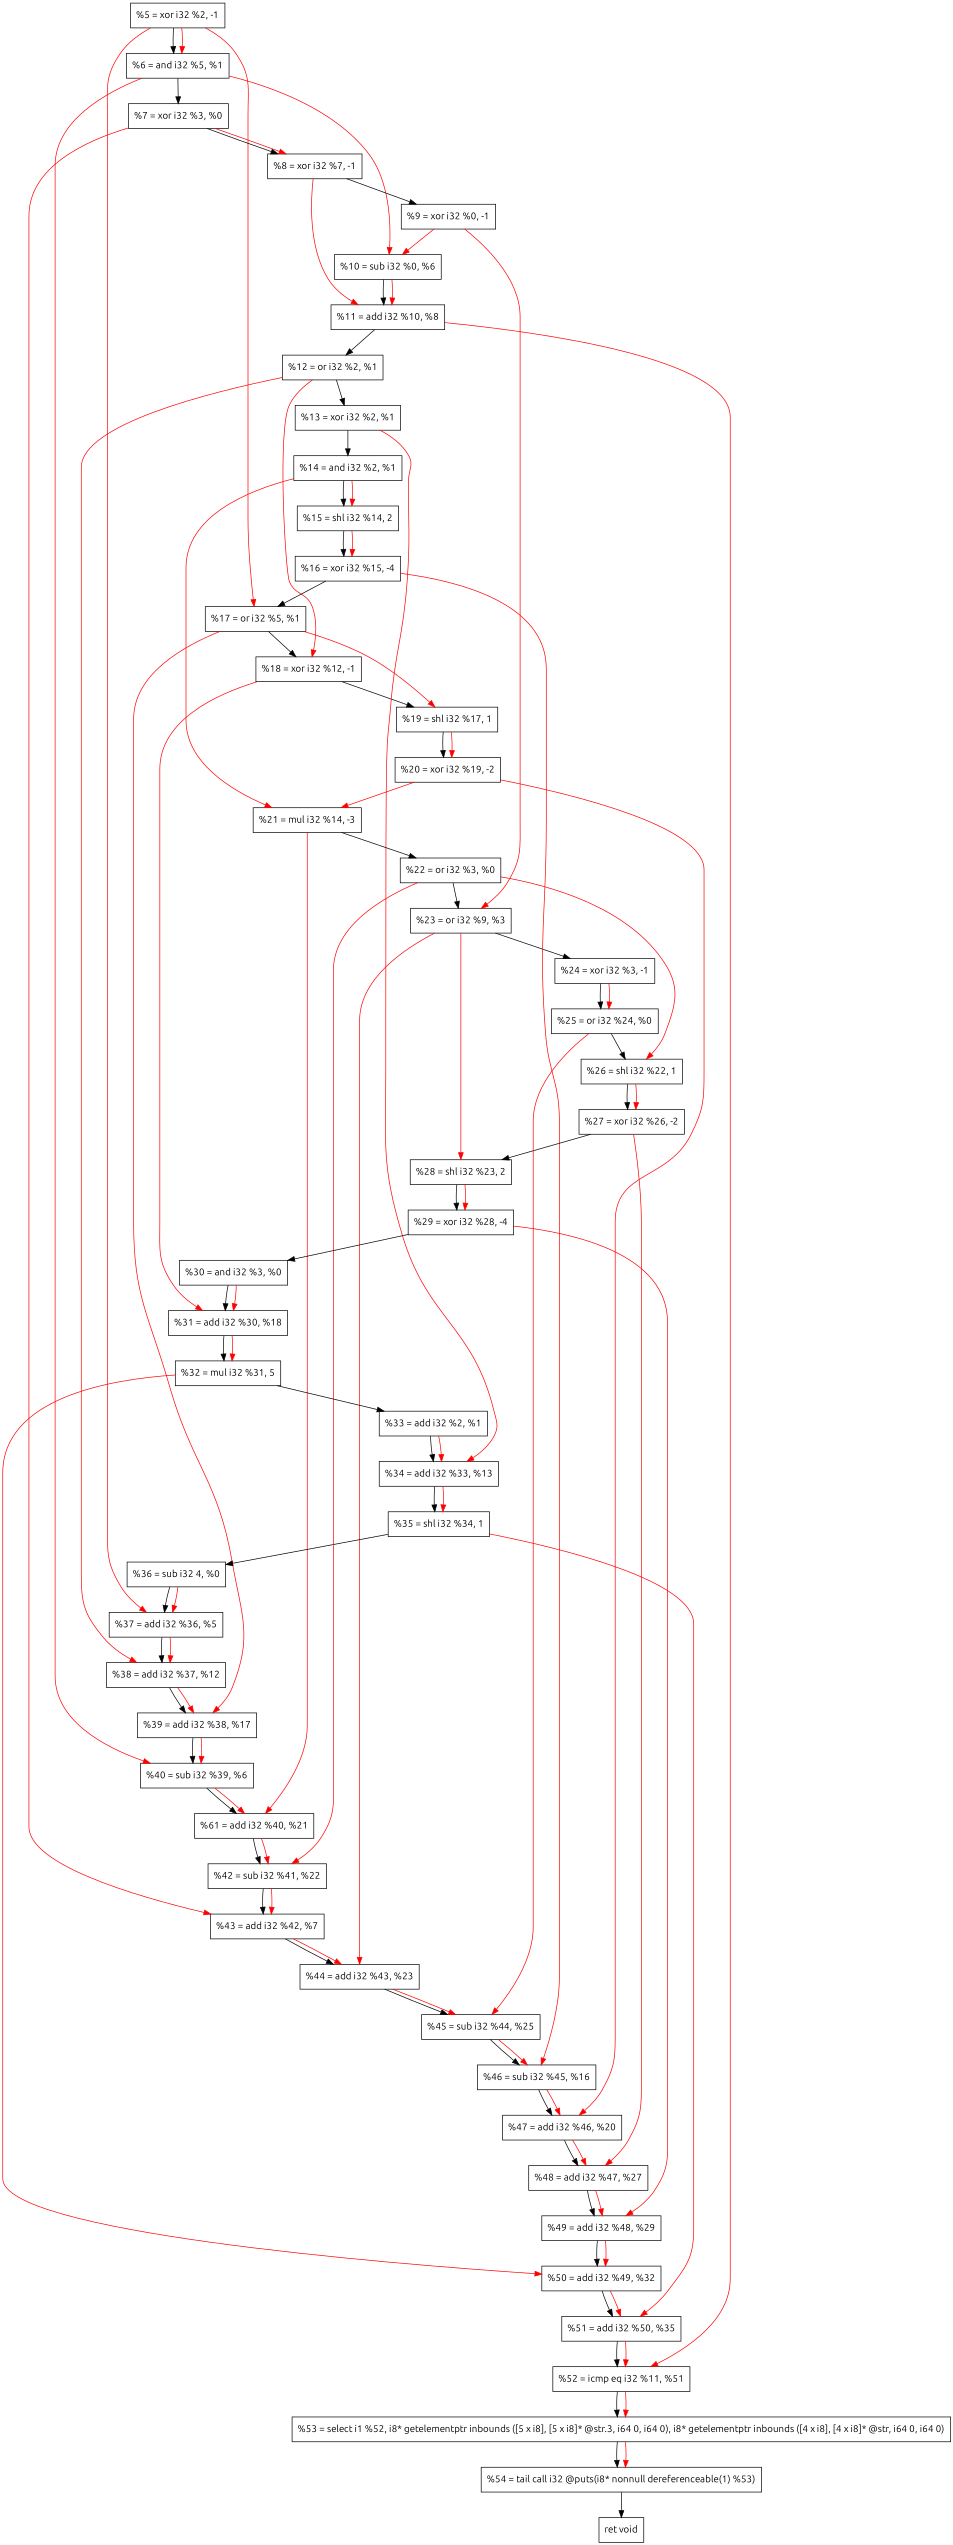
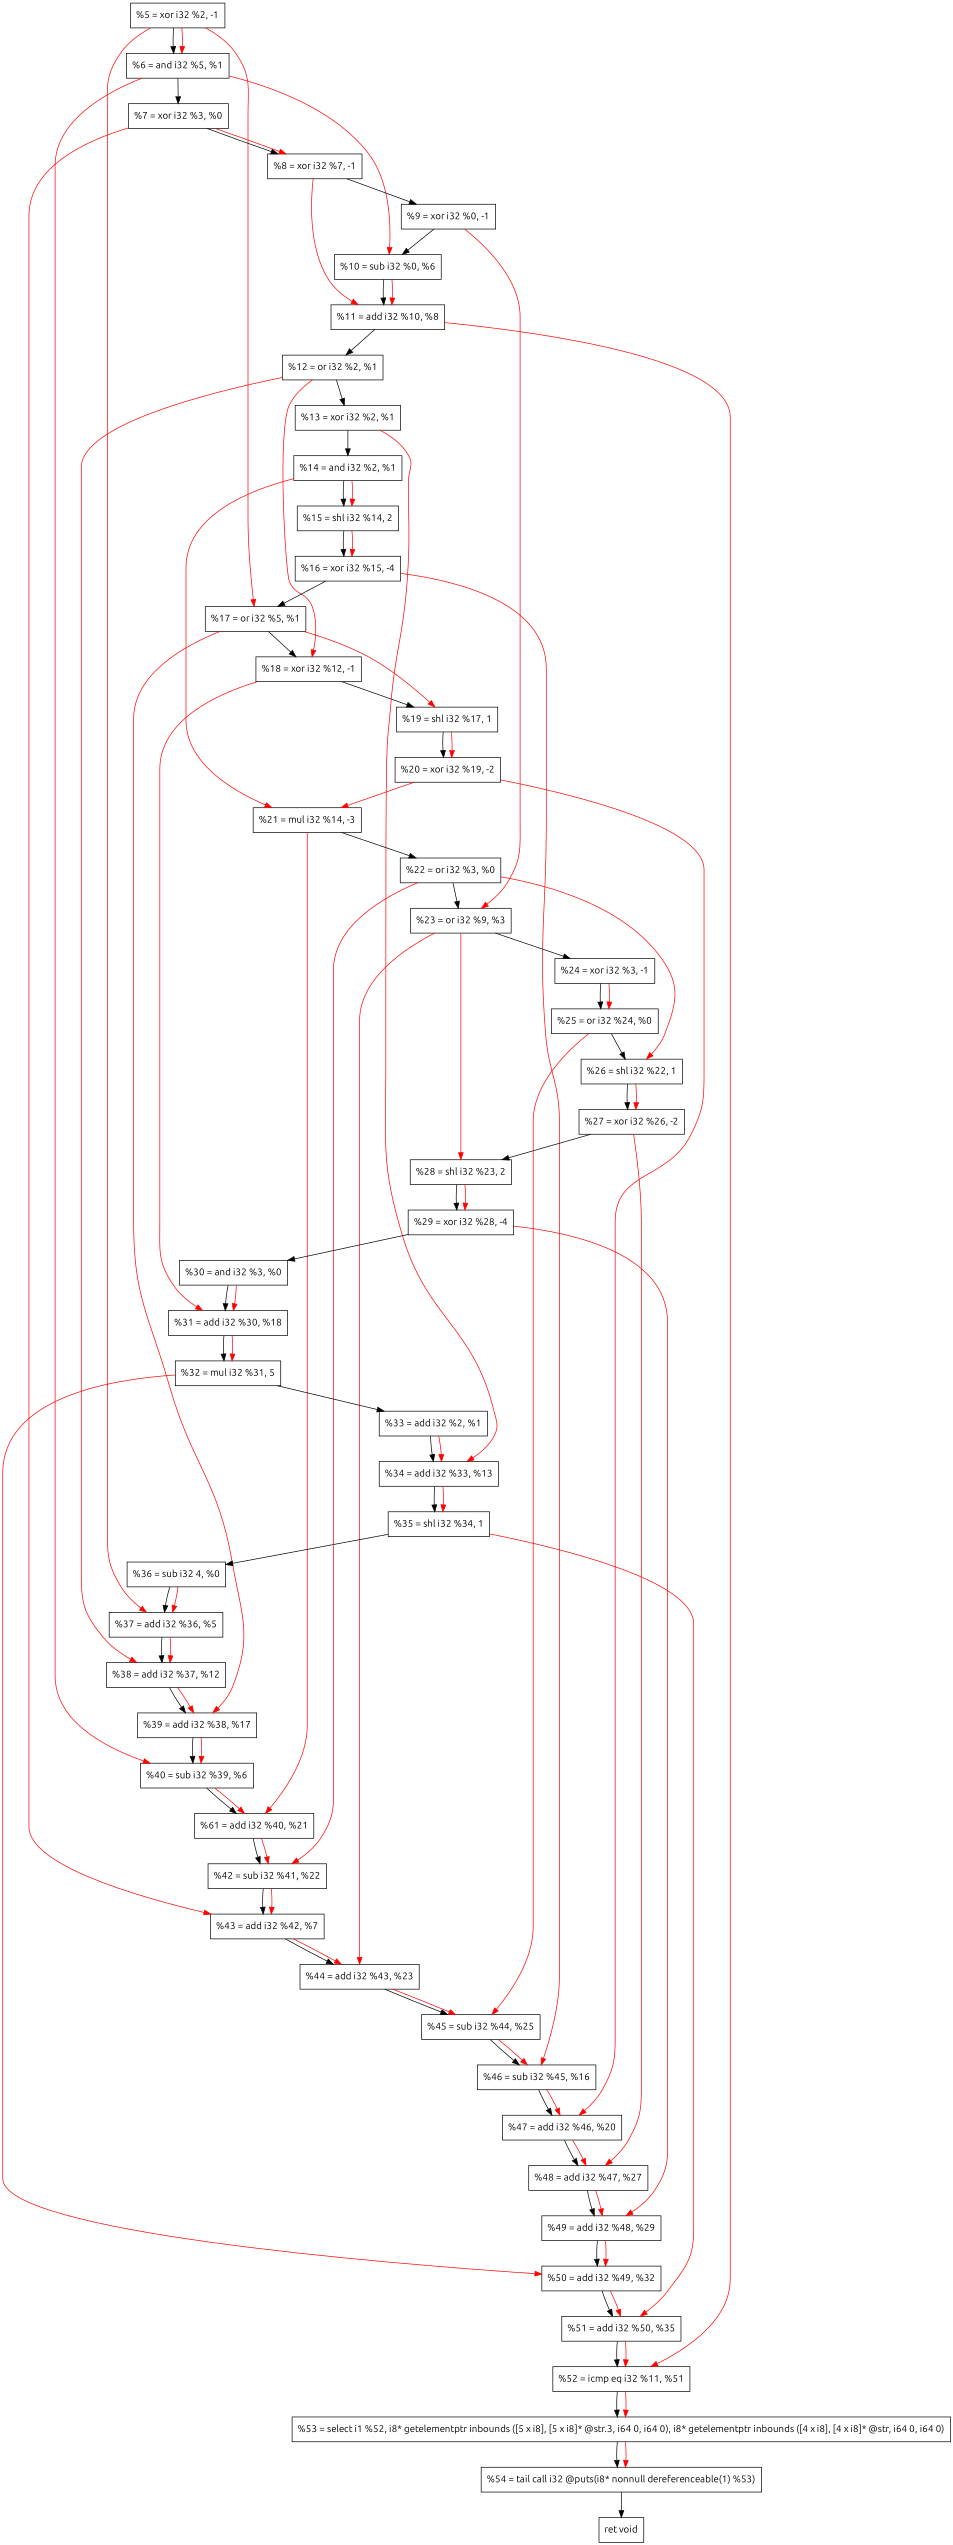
edge "%9 = xor i32 %0, -1" -> "%10 = sub i32 %0, %6": color red -> black
